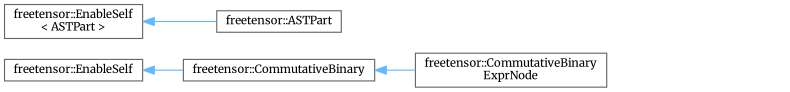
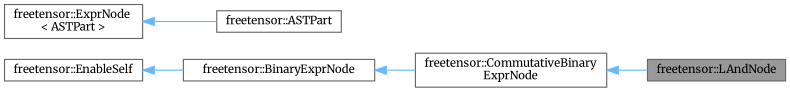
node "freetensor::EnableSelf < ASTPart >": label "freetensor::EnableSelf < ASTPart >" -> "freetensor::ExprNode < ASTPart >"
node "freetensor::CommutativeBinary": label "freetensor::CommutativeBinary" -> "freetensor::BinaryExprNode"
node "freetensor::LAndNode": added
